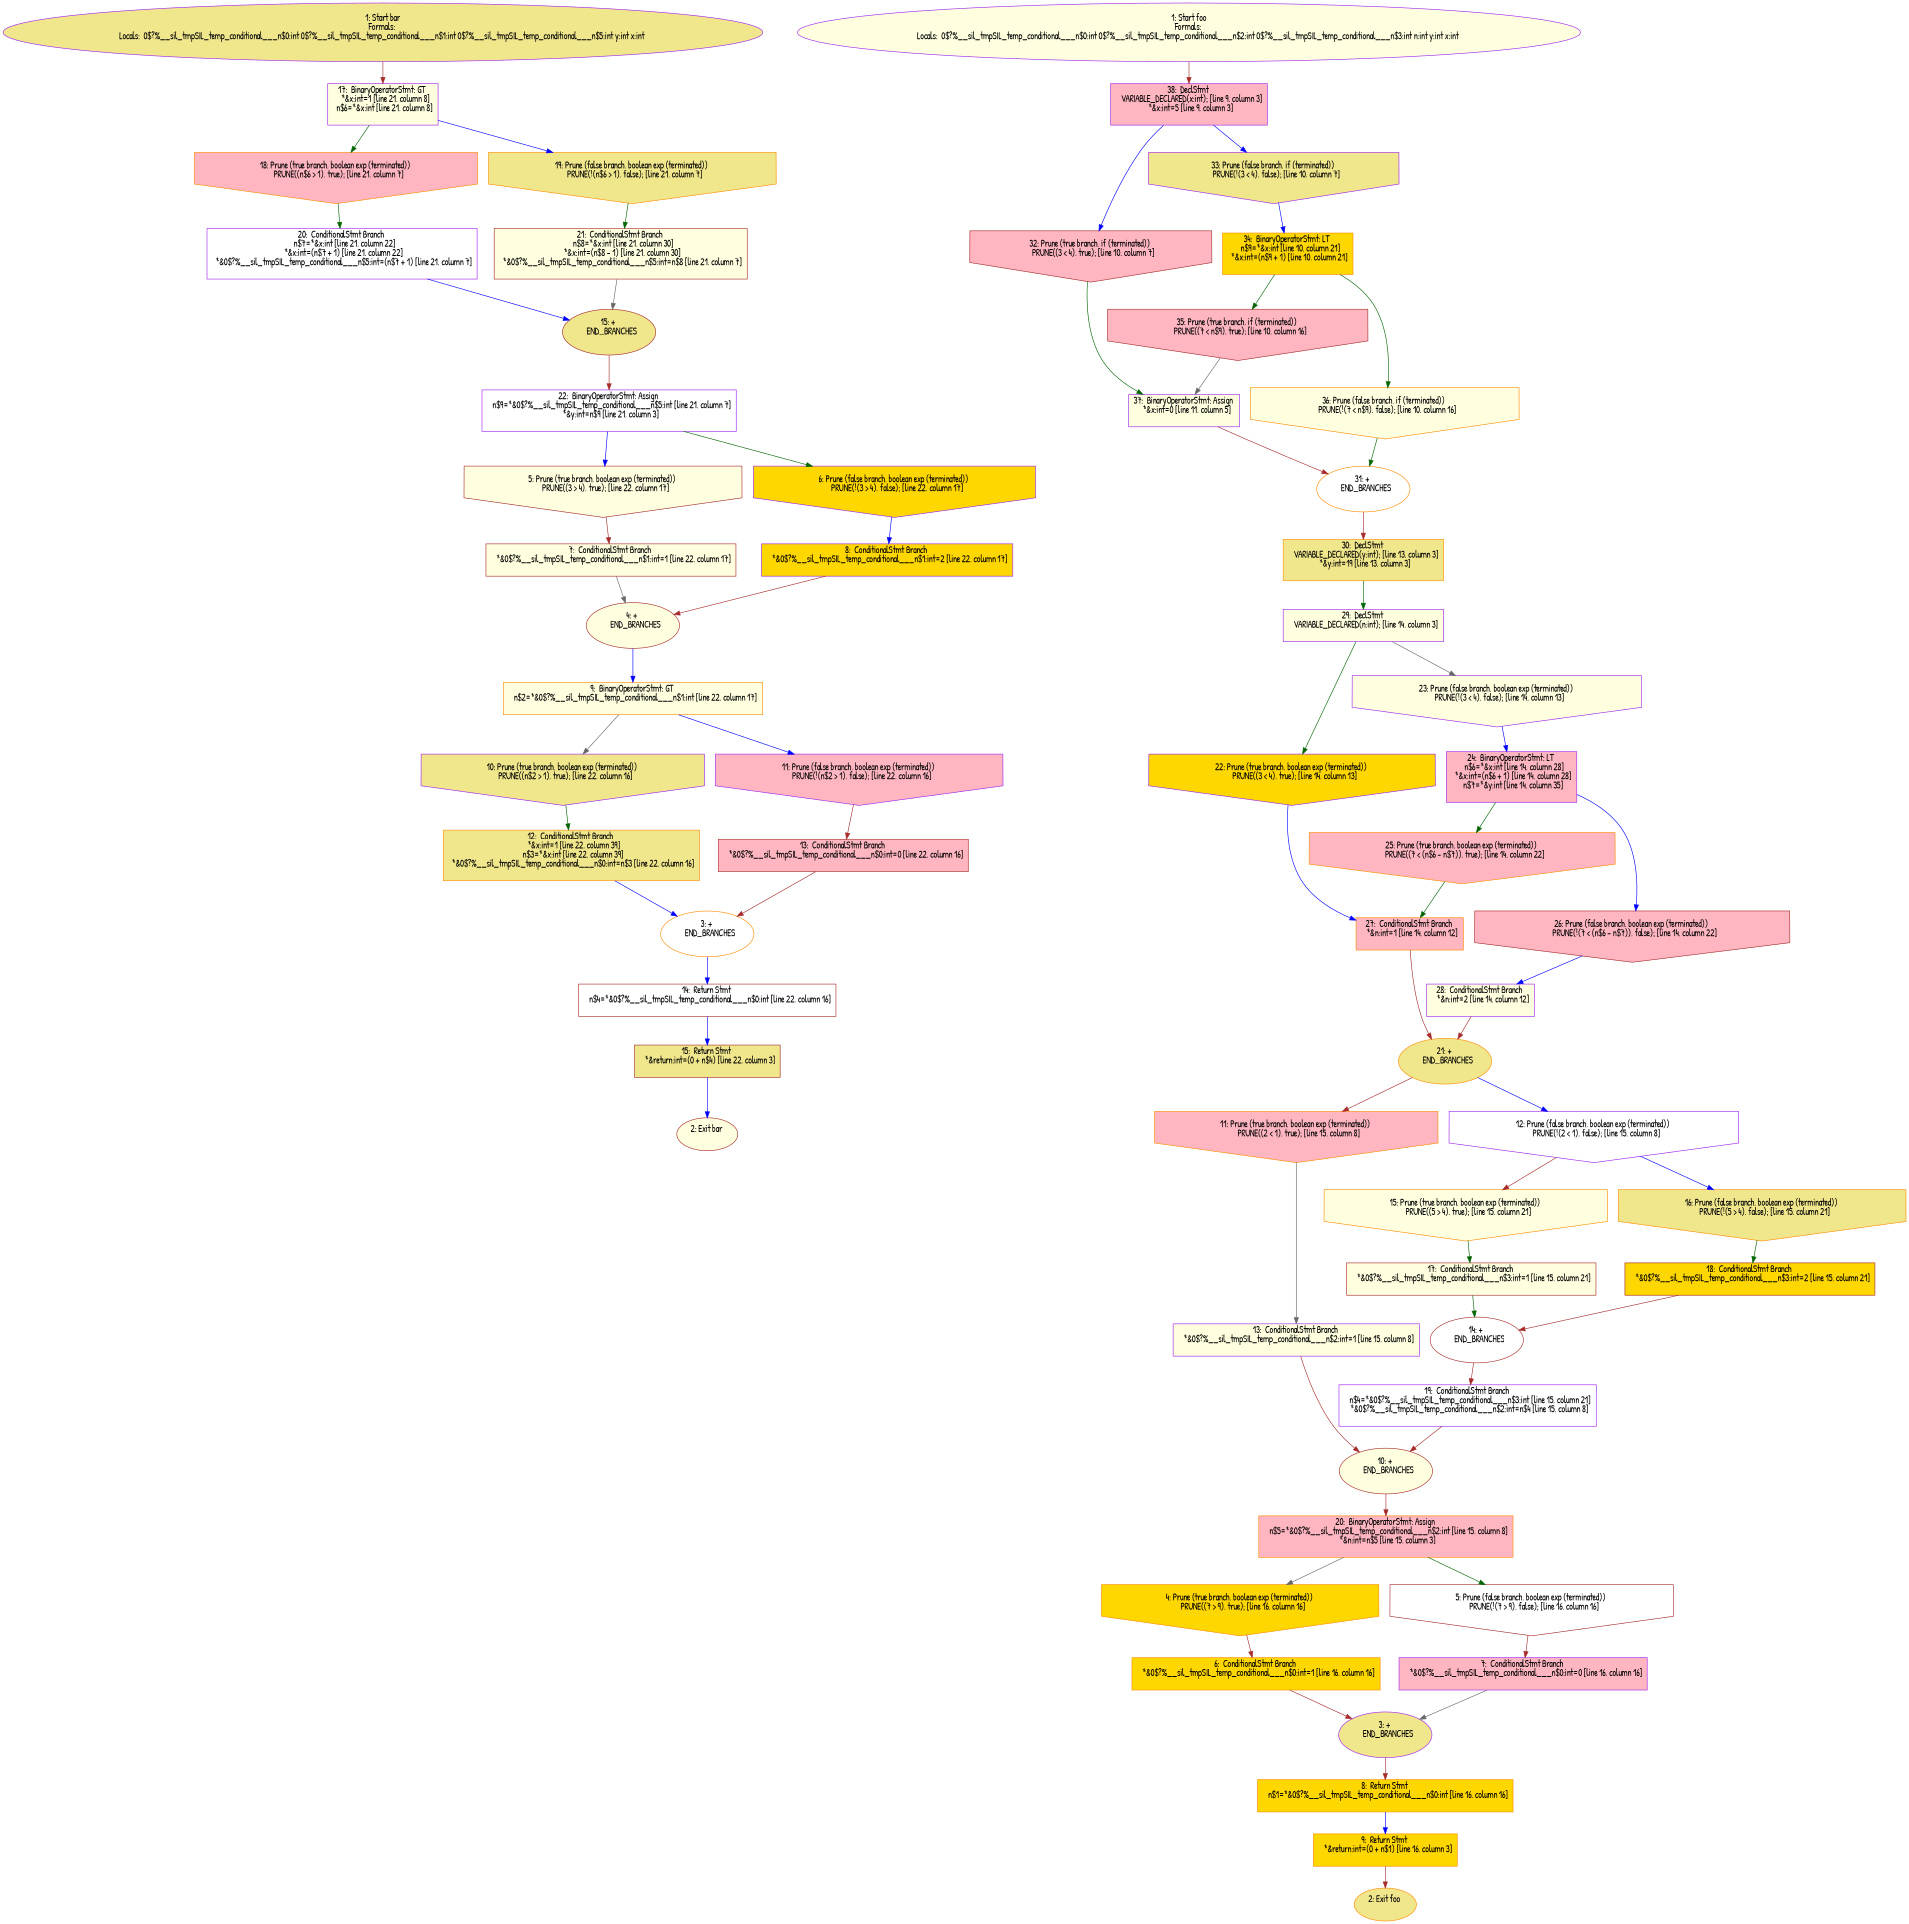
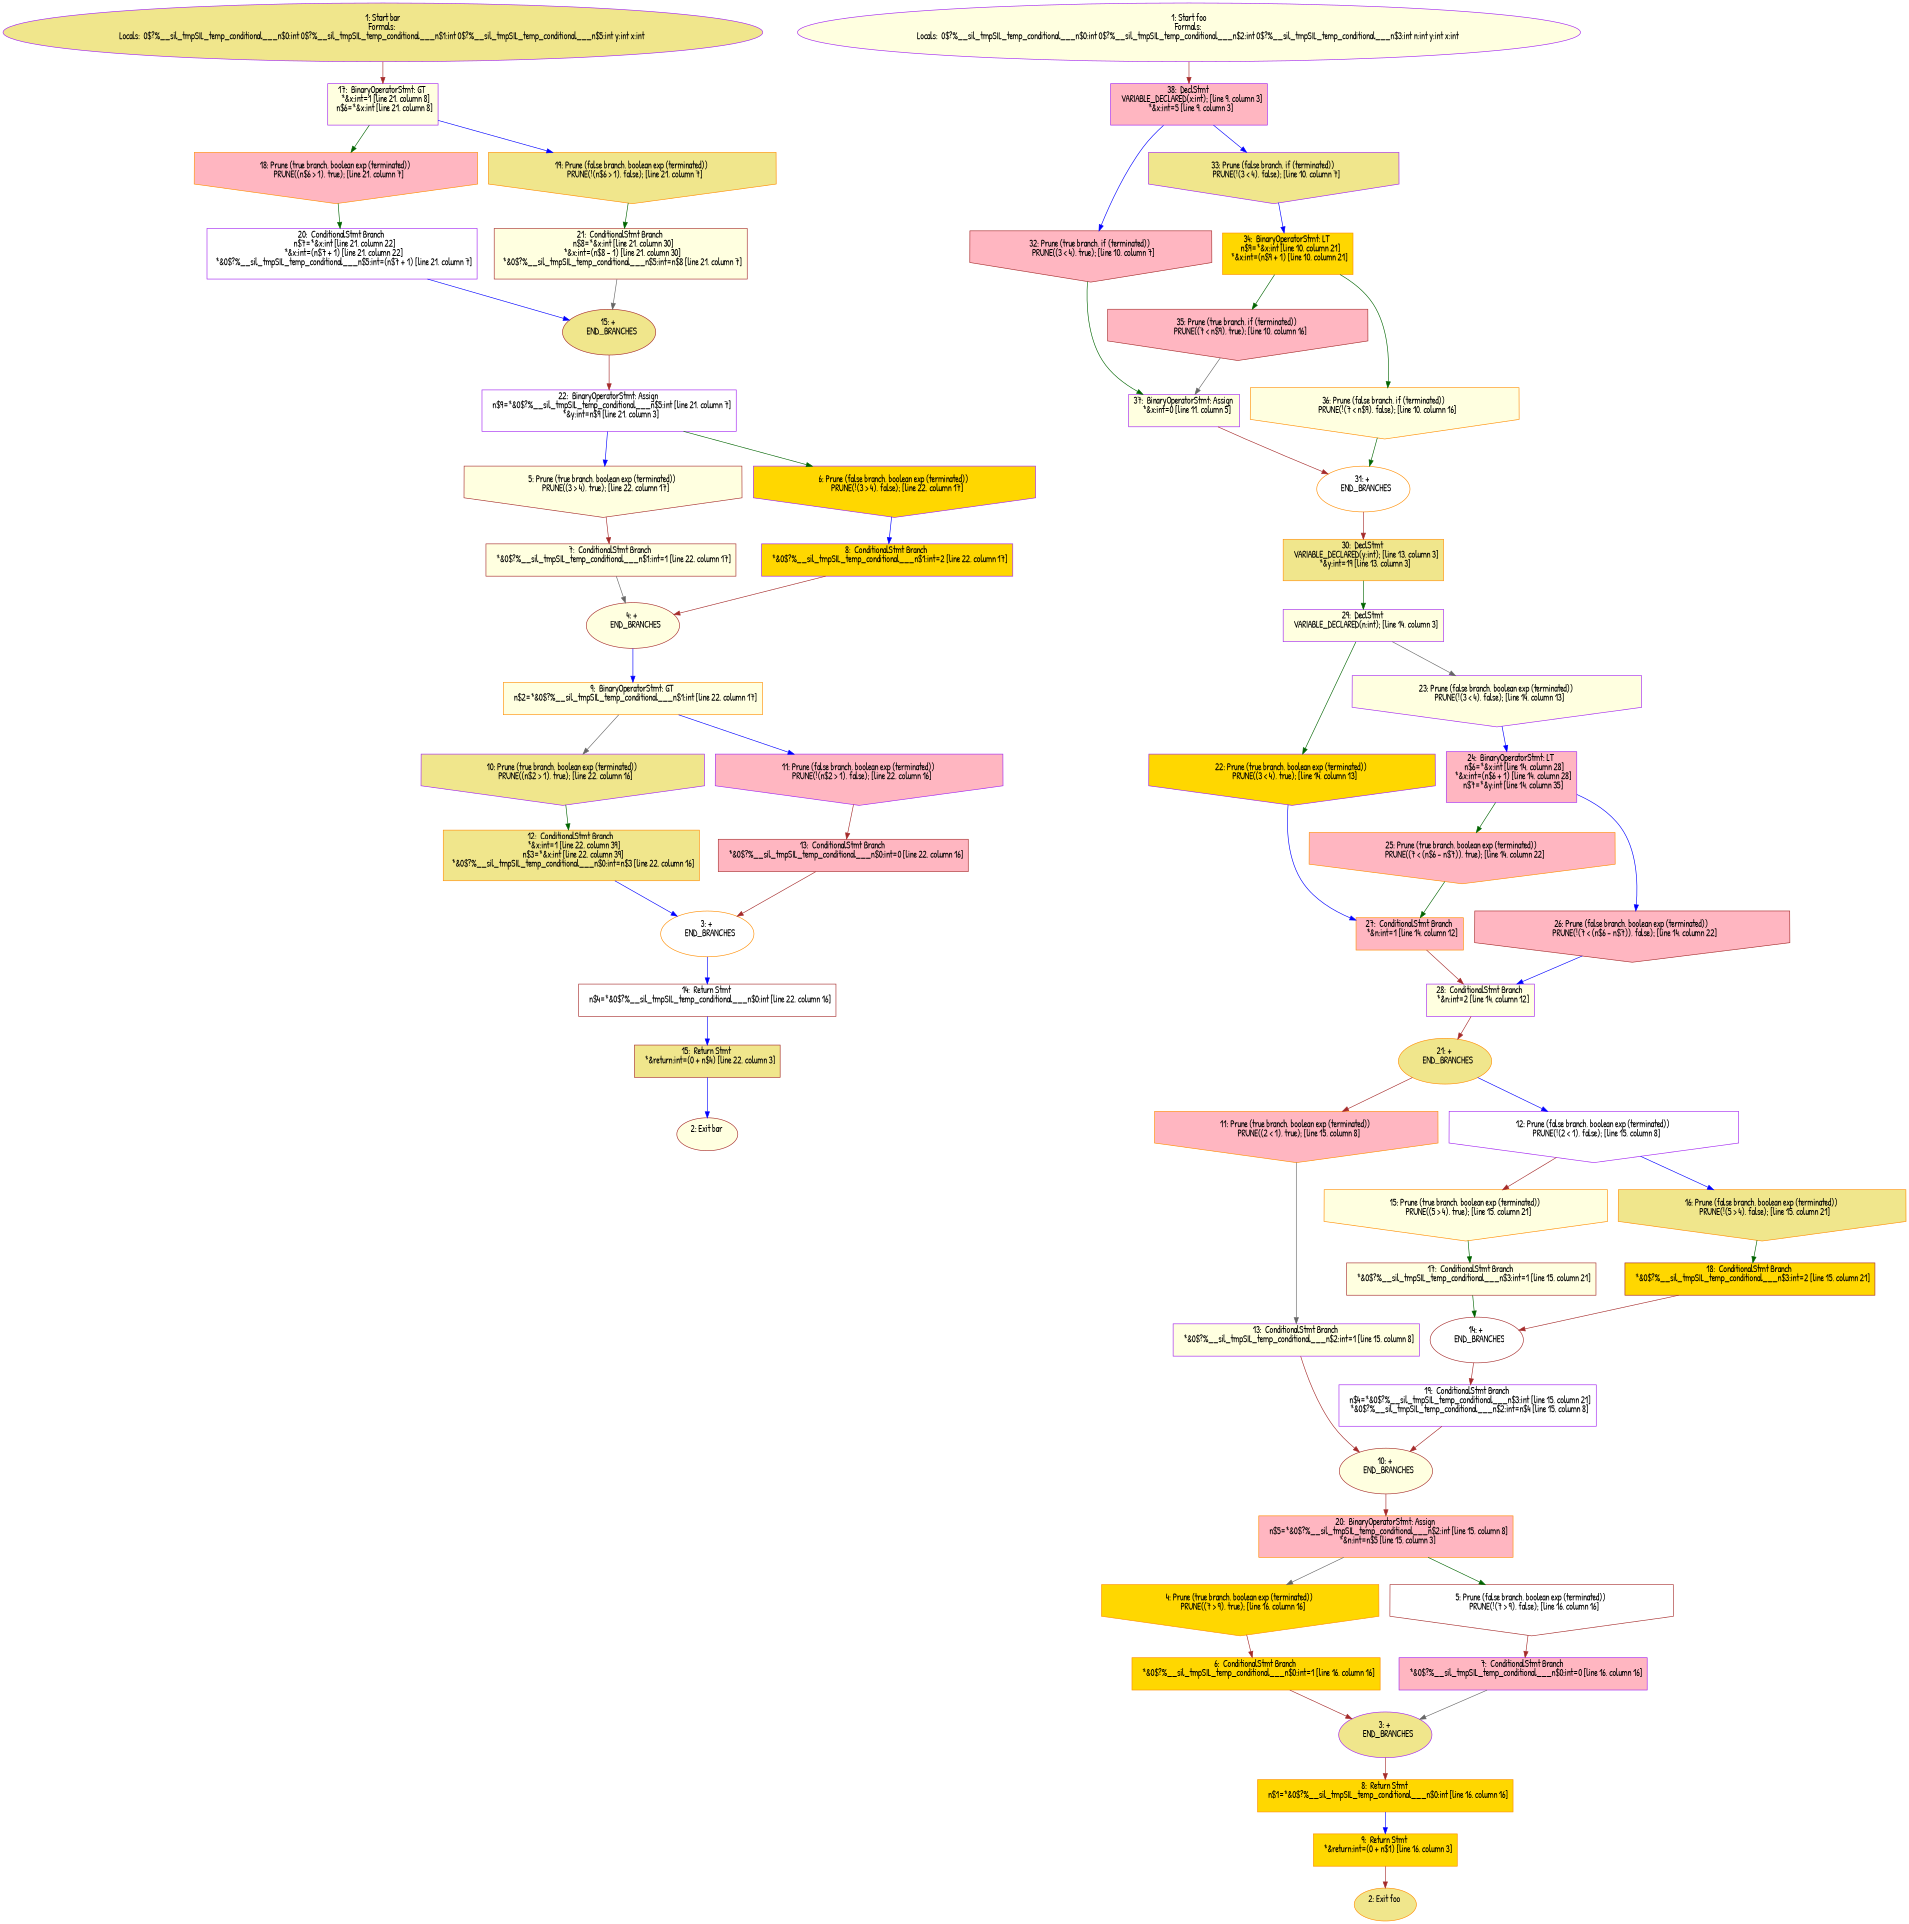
edge "27:  ConditionalStmt Branch *&n:int=1 [line 14, column 12]" -> "21: + END_BRANCHES": now "27:  ConditionalStmt Branch *&n:int=1 [line 14, column 12]" -> "28:  ConditionalStmt Branch *&n:int=2 [line 14, column 12]"
